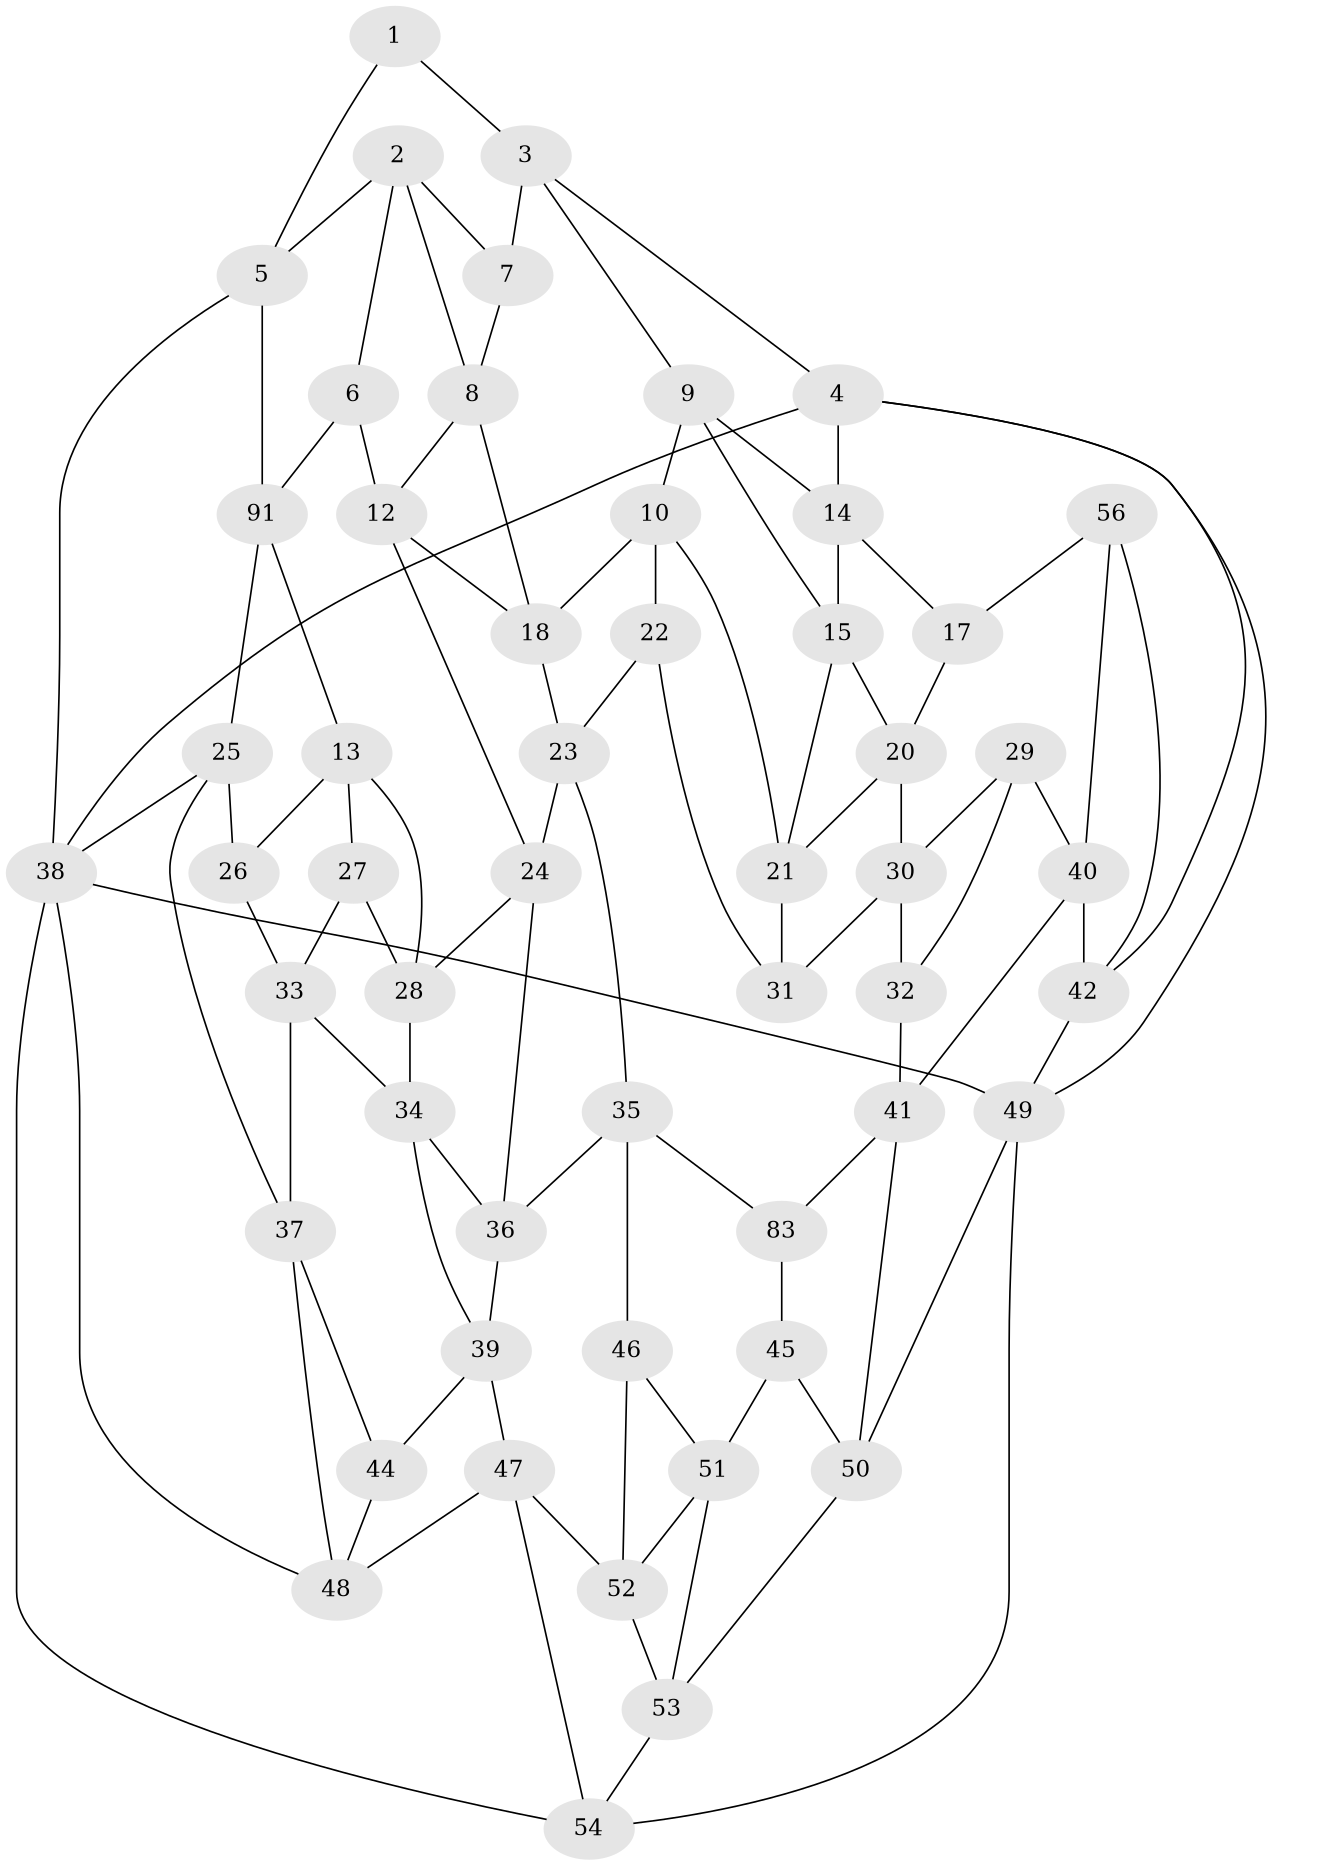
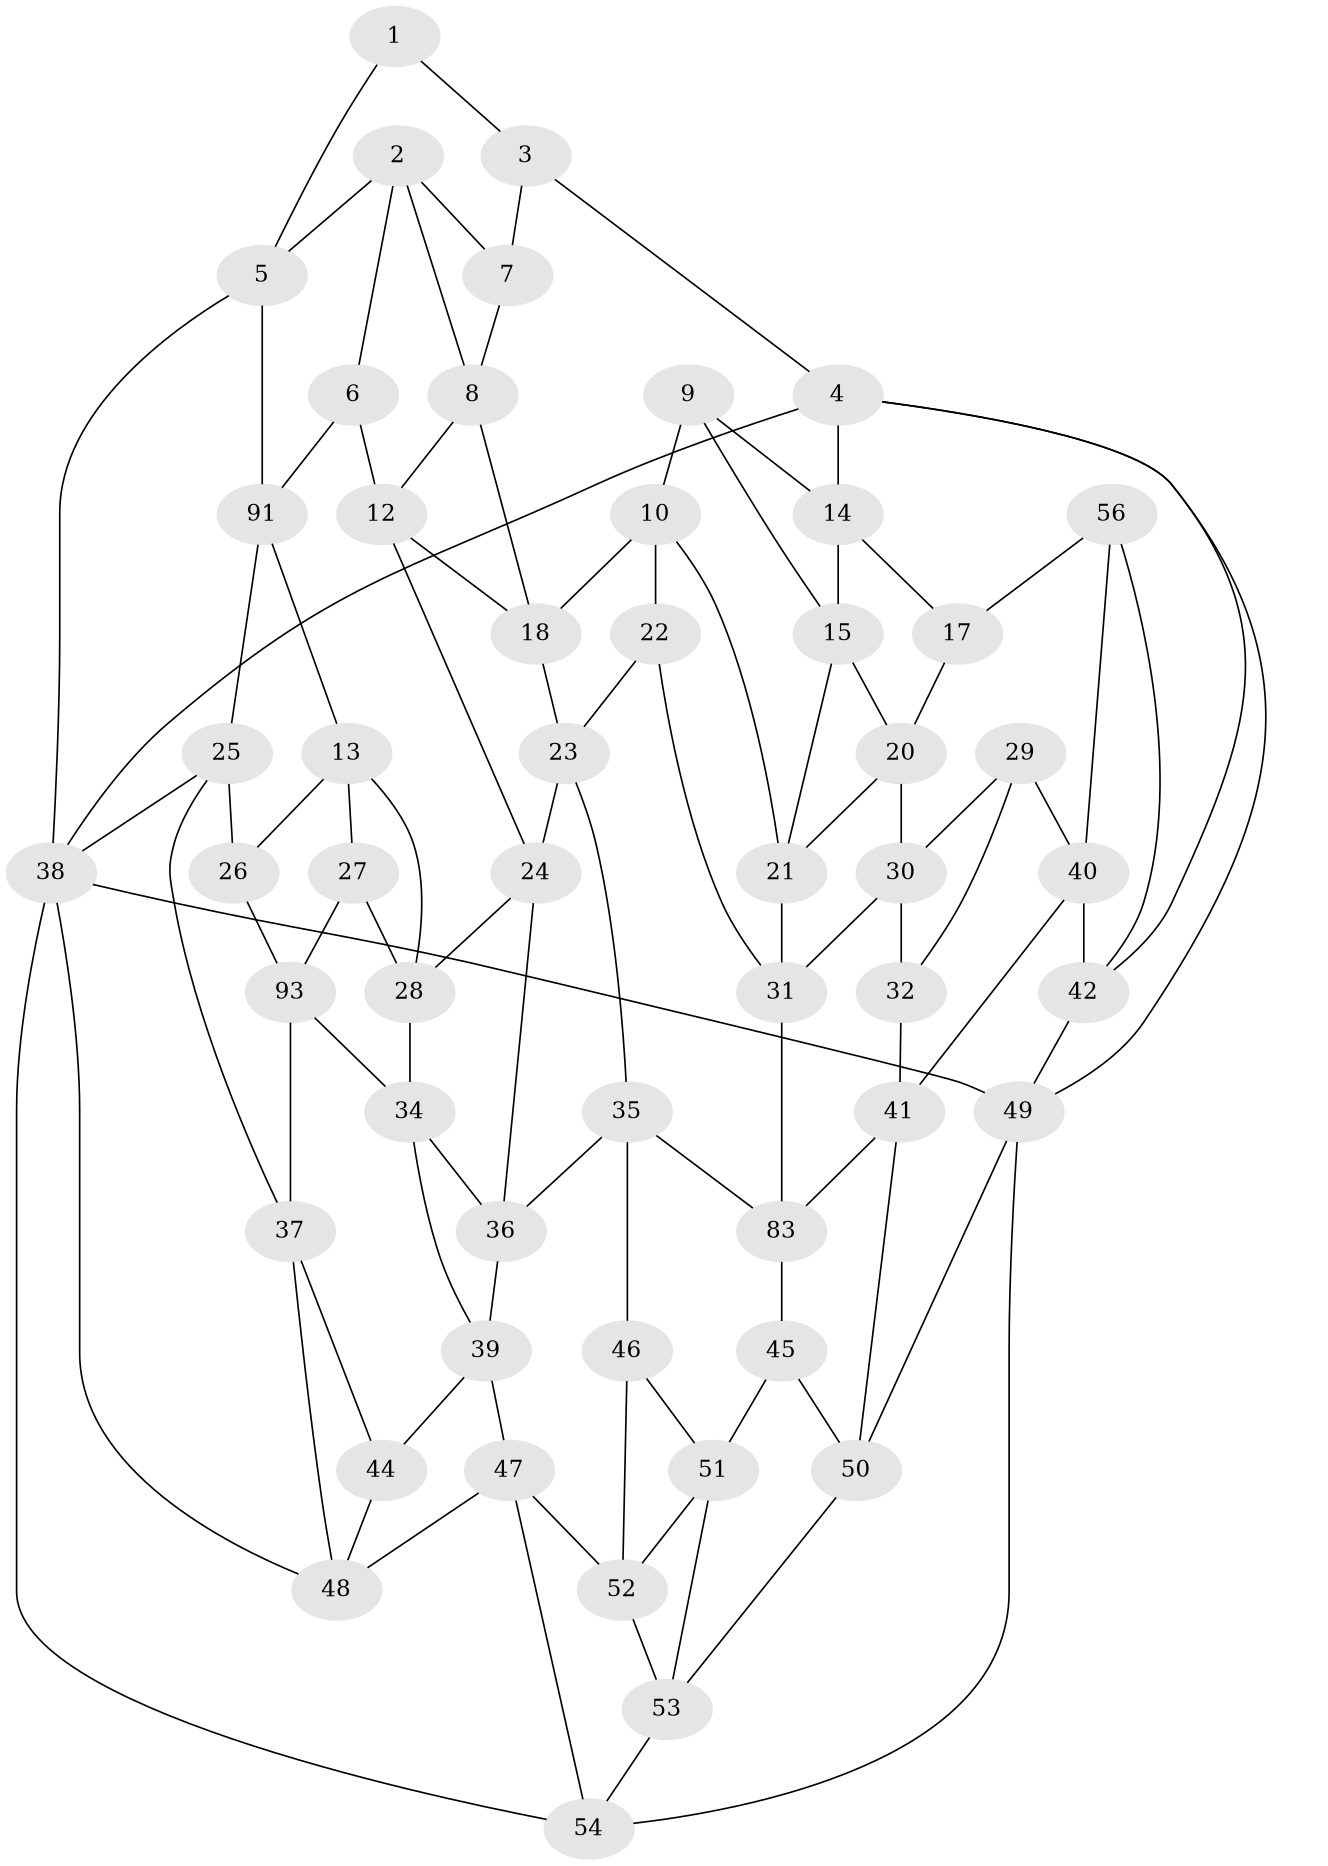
edge "3" -- "9": removed
node "33": label "33" -> "93"
edge "31" -- "83": added
